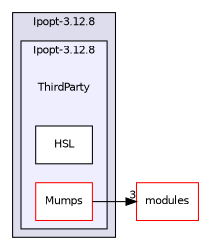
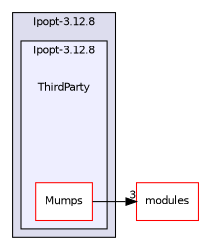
node "HSL": removed
